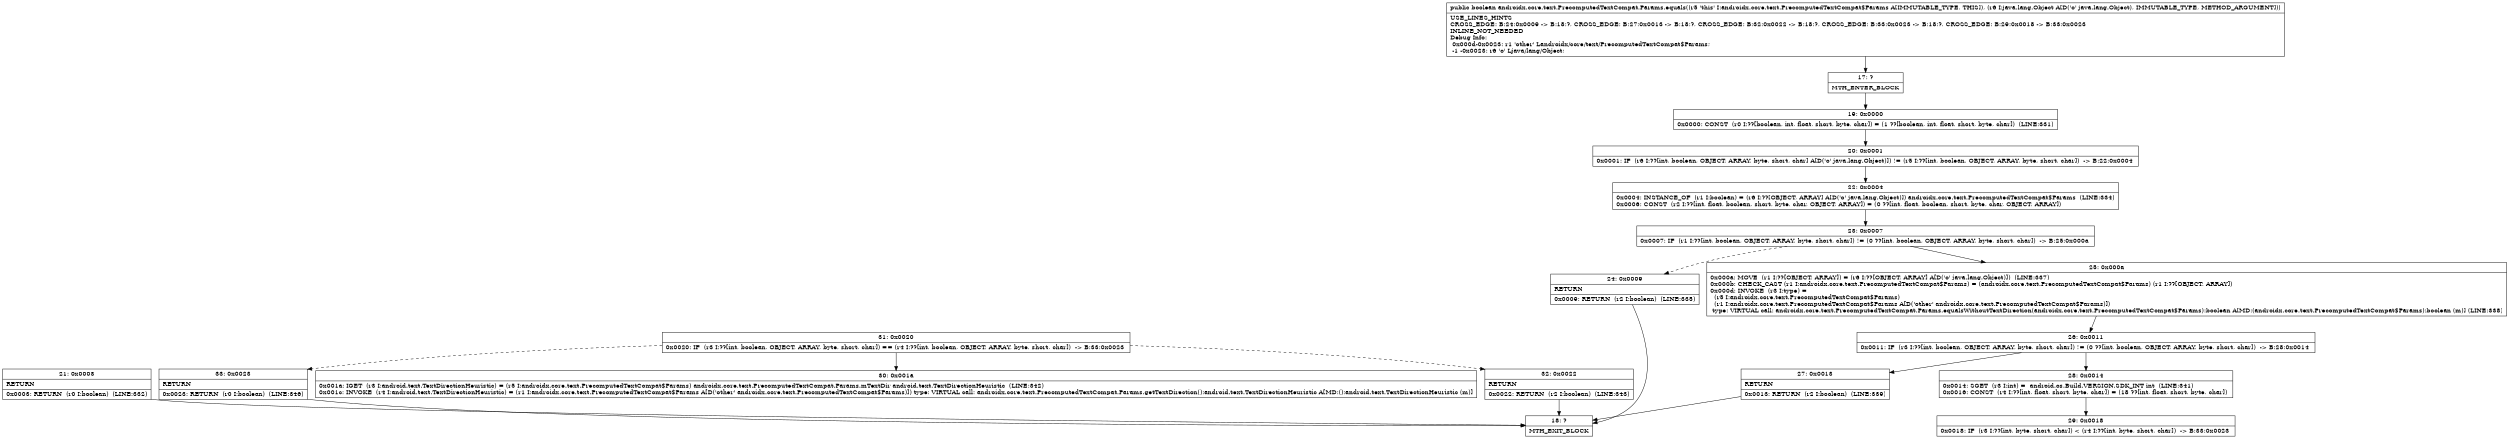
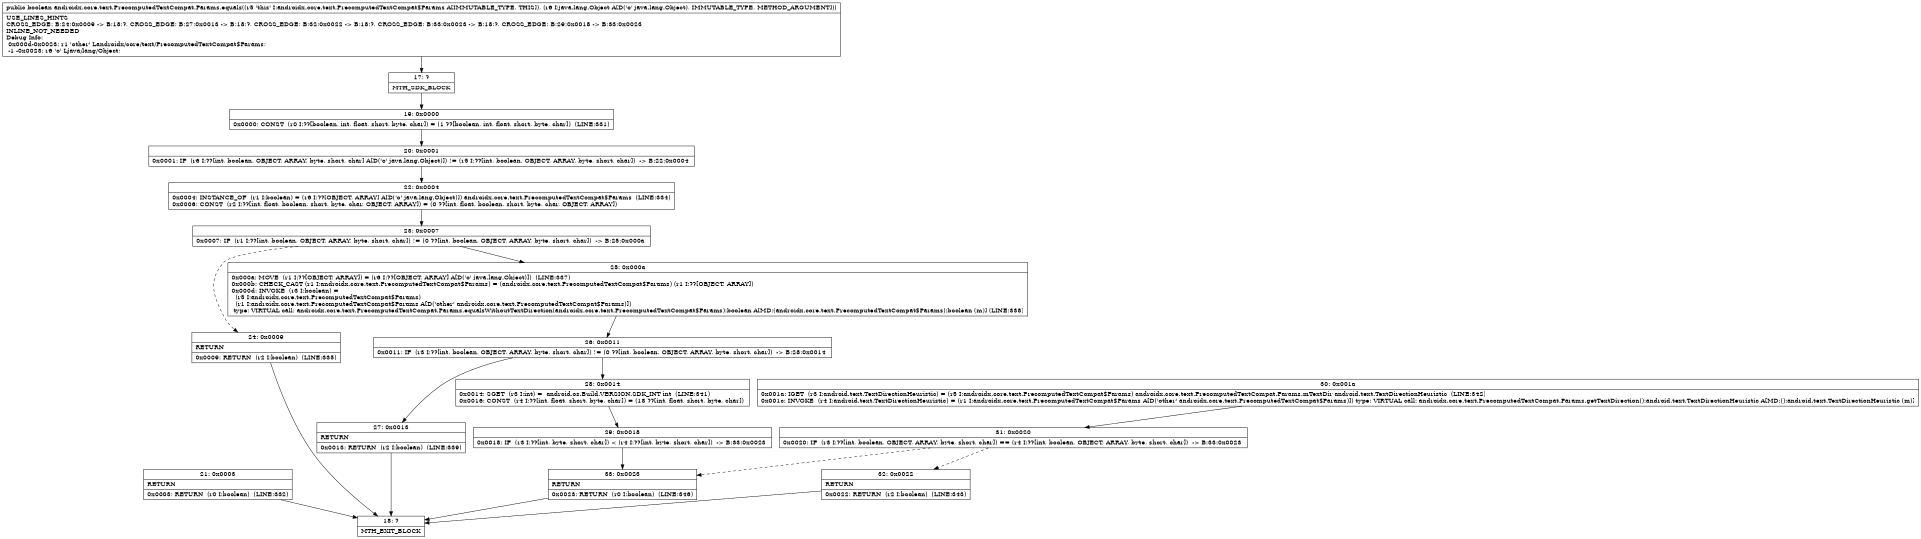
node "17: ?": text "MTH_ENTER_BLOCK" -> "MTH_SDK_BLOCK"
node "25: 0x000a": text "0x000d: INVOKE  (r3 I:type) =" -> "0x000d: INVOKE  (r3 I:boolean) ="
edge "31: 0x0020" -> "30: 0x001a": reversed
edge "29: 0x0018" -> "33: 0x0023": added
